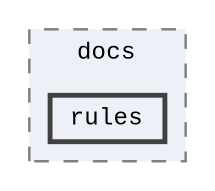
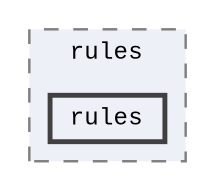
cluster "docs": label "docs" -> "rules"
